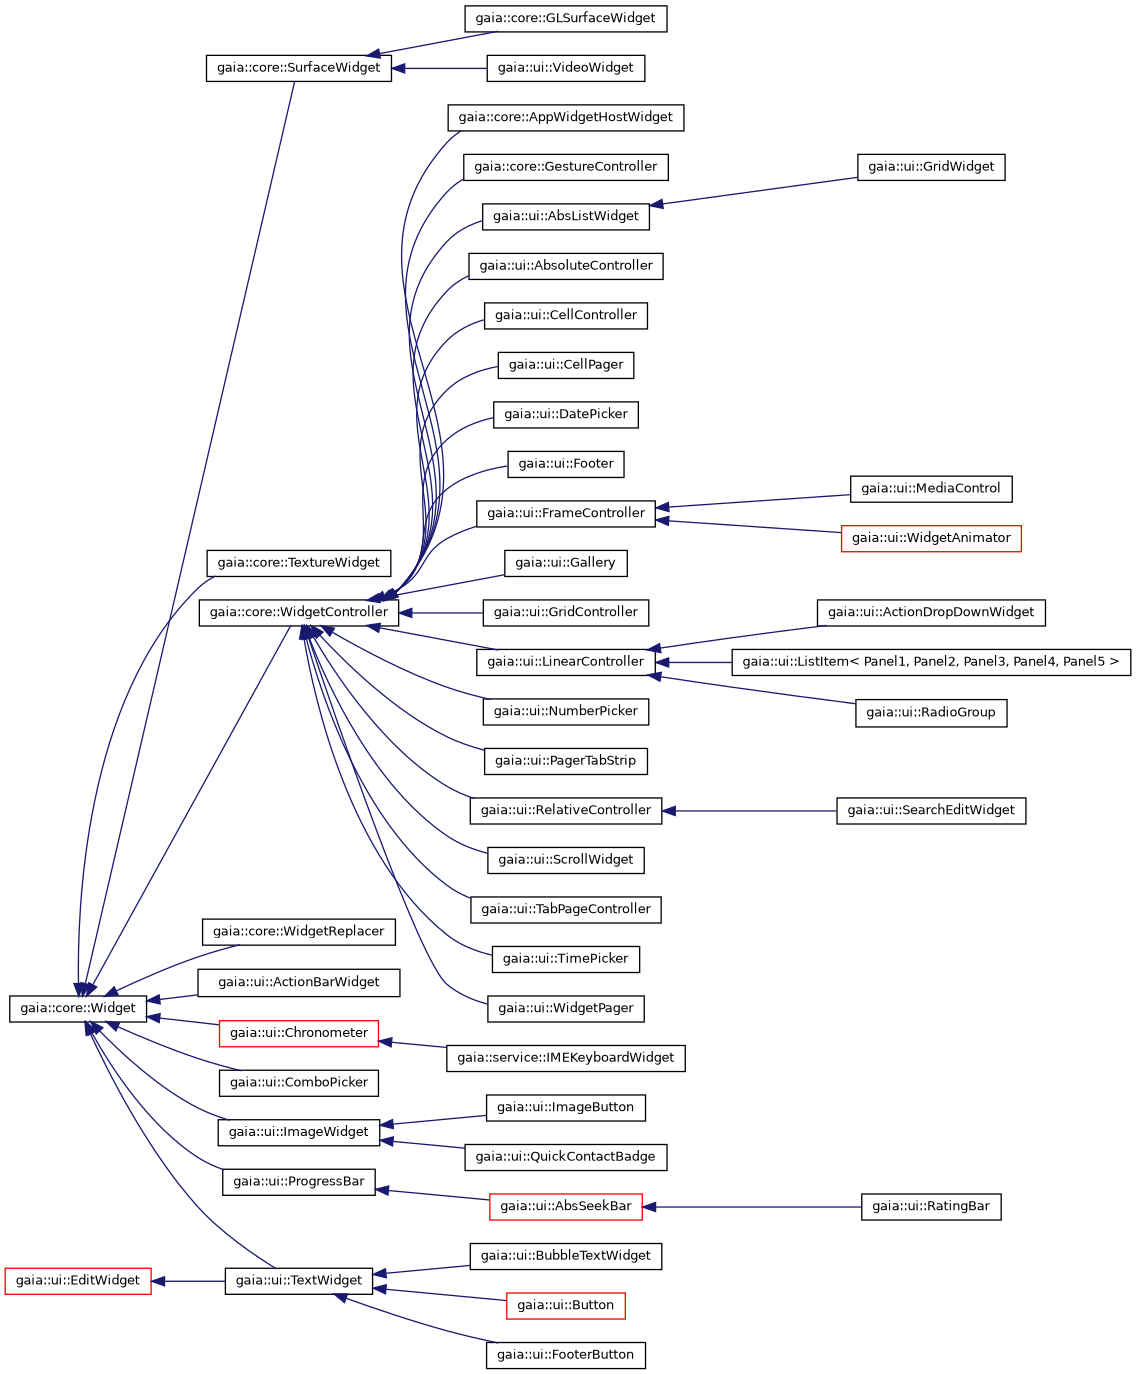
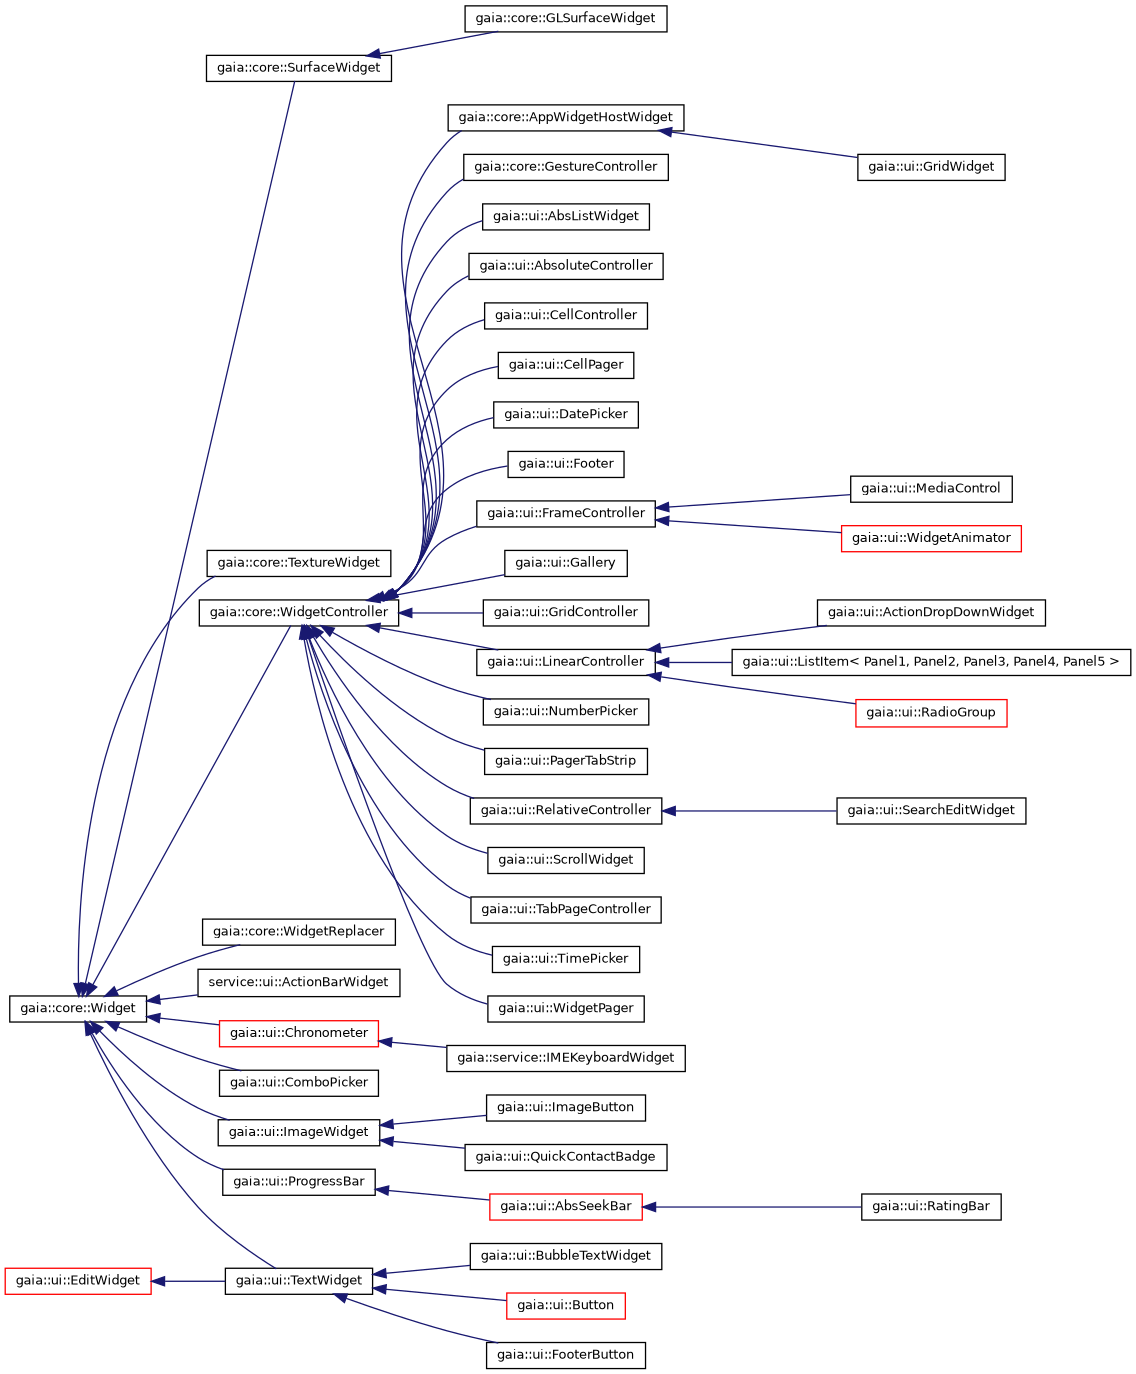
node "gaia::ui::VideoWidget": removed
edge "gaia::ui::GridWidget" -> "gaia::ui::AbsListWidget": now "gaia::ui::GridWidget" -> "gaia::core::AppWidgetHostWidget"
node "gaia::ui::RadioGroup": color black -> red
node "gaia::ui::ActionBarWidget": label "gaia::ui::ActionBarWidget" -> "service::ui::ActionBarWidget"
